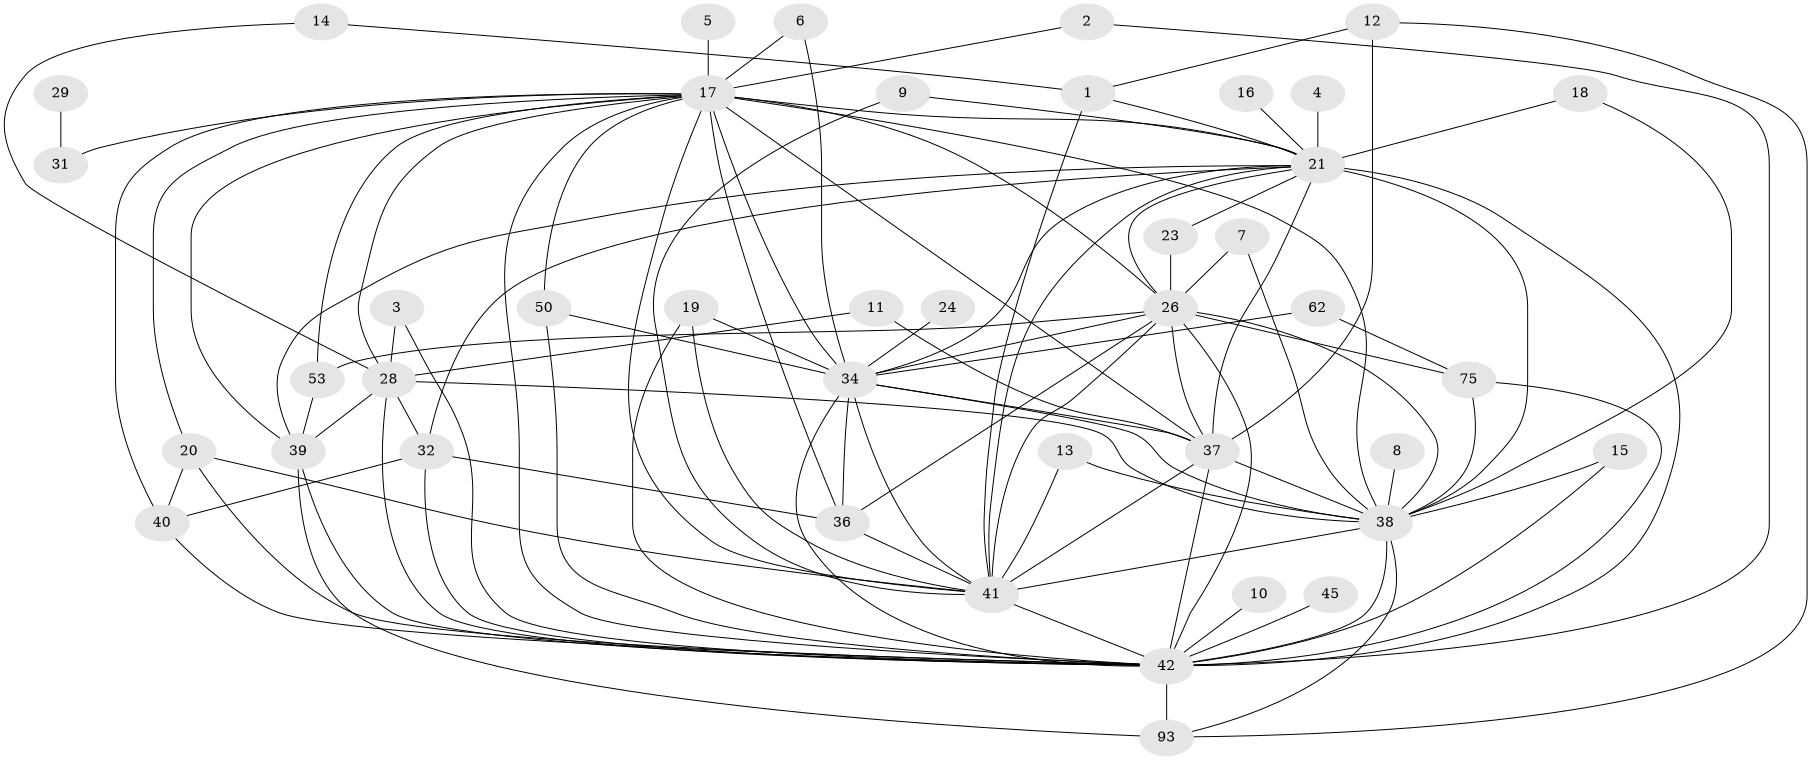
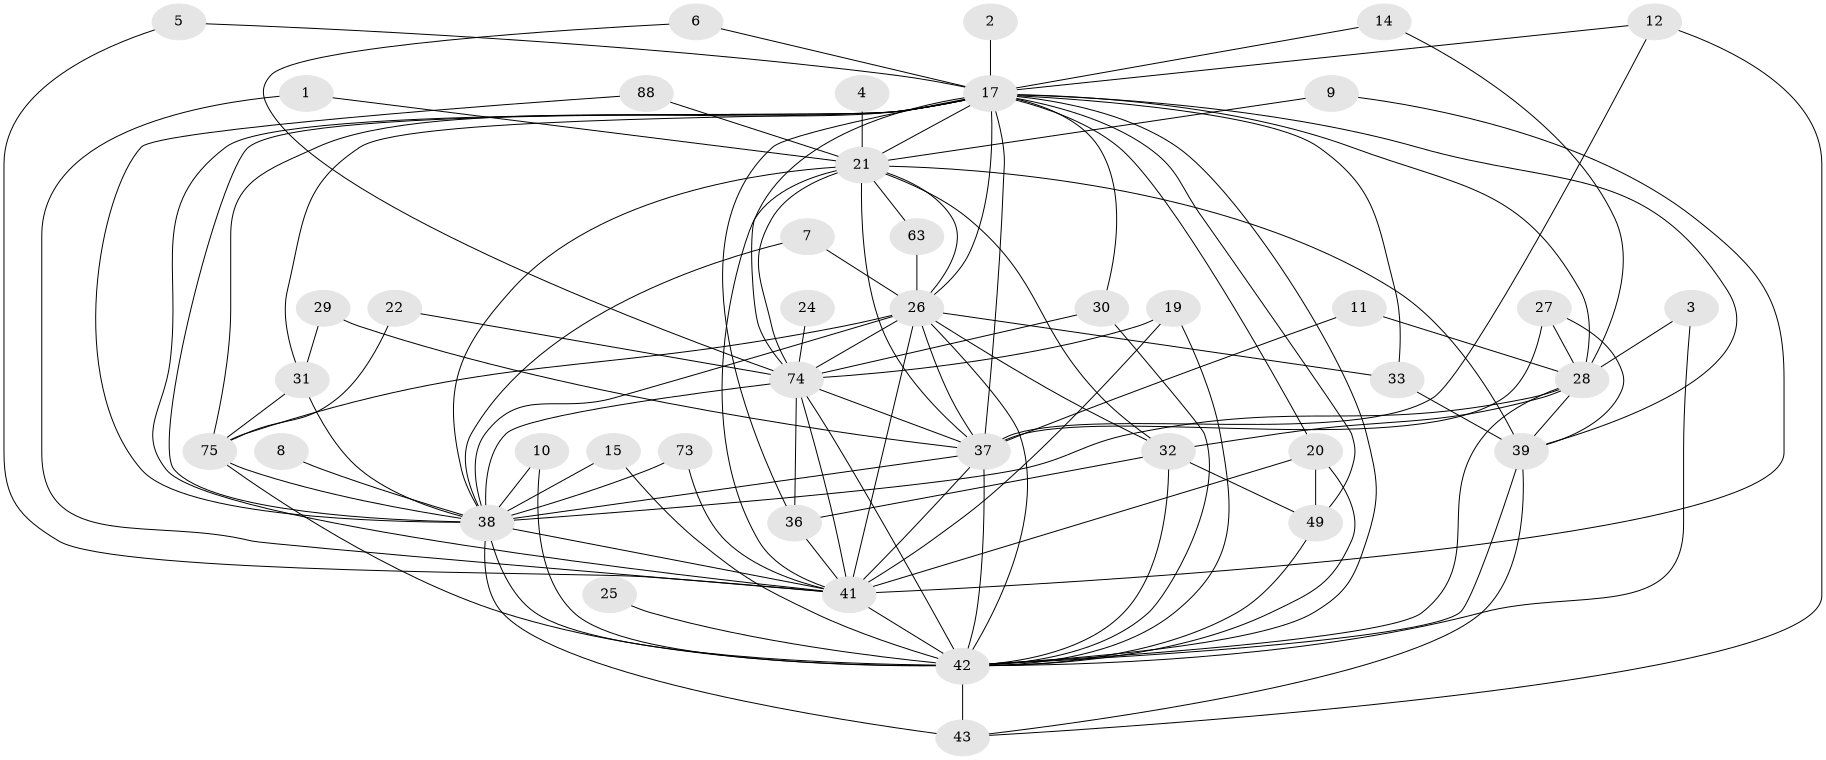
edge "14" -- "1": now "14" -- "17"
edge "12" -- "1": now "12" -- "17"
node "16": removed
node "18": label "18" -> "88"
edge "17" -- "75": added
node "23": label "23" -> "63"
edge "2" -- "42": removed
node "50": label "50" -> "30"
node "62": label "62" -> "22"
node "27": added
node "53": label "53" -> "33"
node "34": label "34" -> "74"
edge "29" -- "37": added
edge "31" -- "75": added
edge "26" -- "36": now "26" -- "32"
node "13": label "13" -> "73"
edge "31" -- "38": added
edge "10" -- "38": added
edge "21" -- "42": removed
node "40": label "40" -> "49"
edge "5" -- "41": added
node "45": label "45" -> "25"
node "93": label "93" -> "43"
